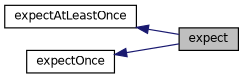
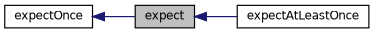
edge "expect" -> "expectAtLeastOnce": reversed
